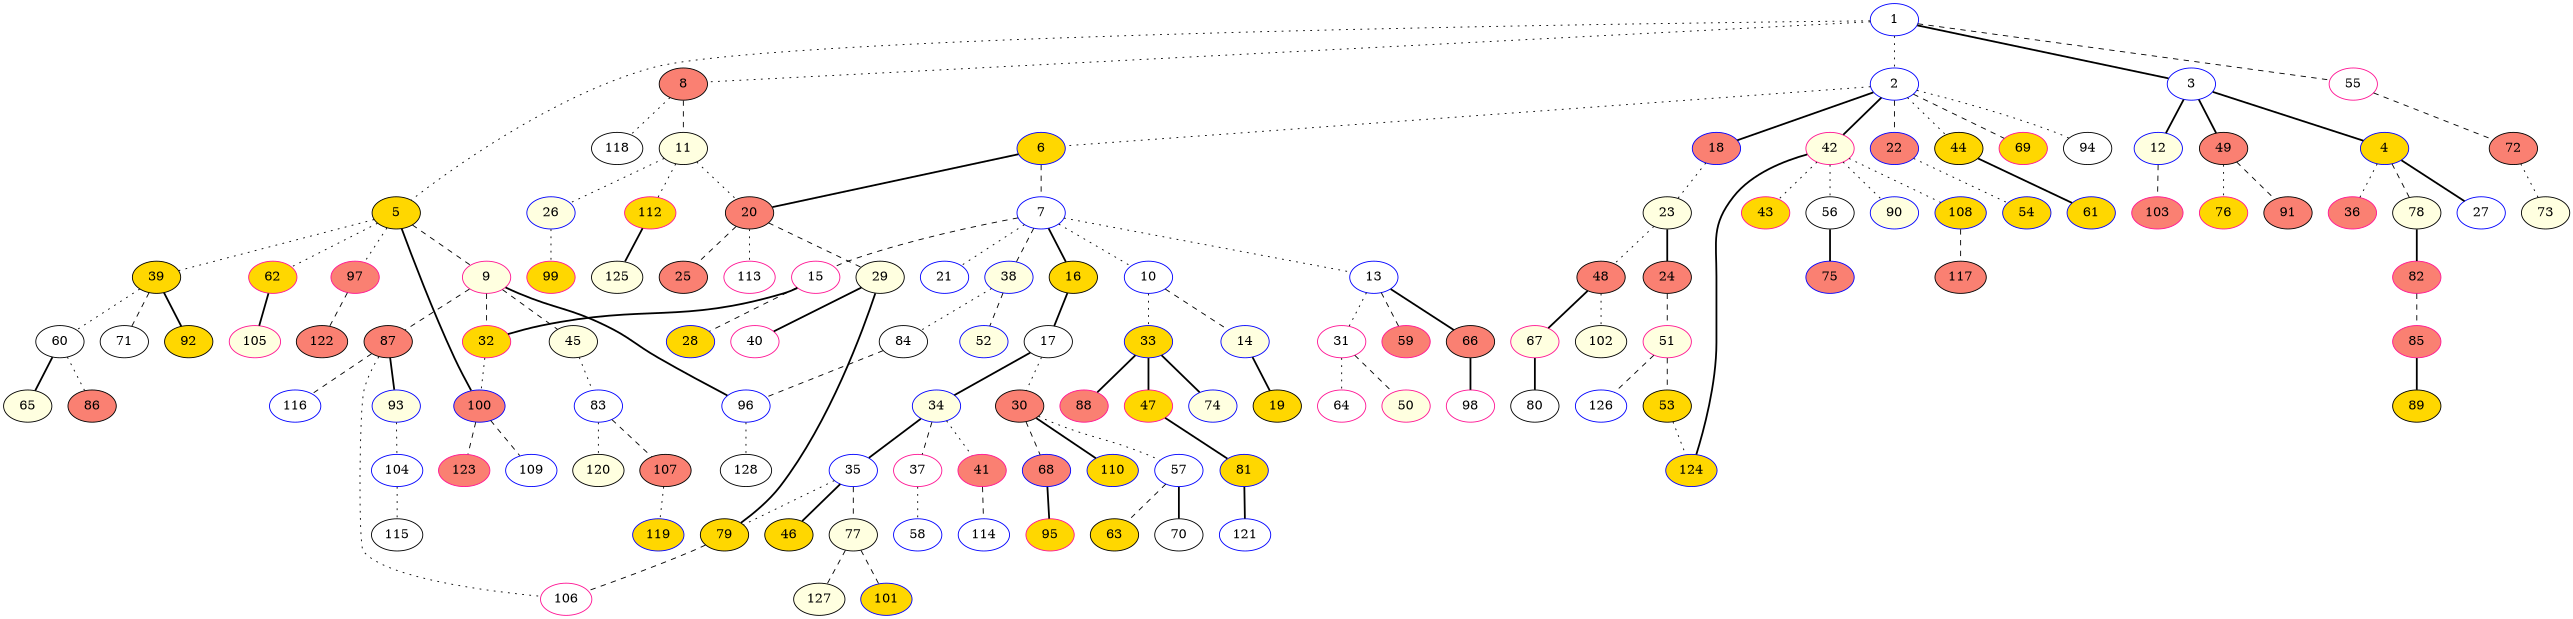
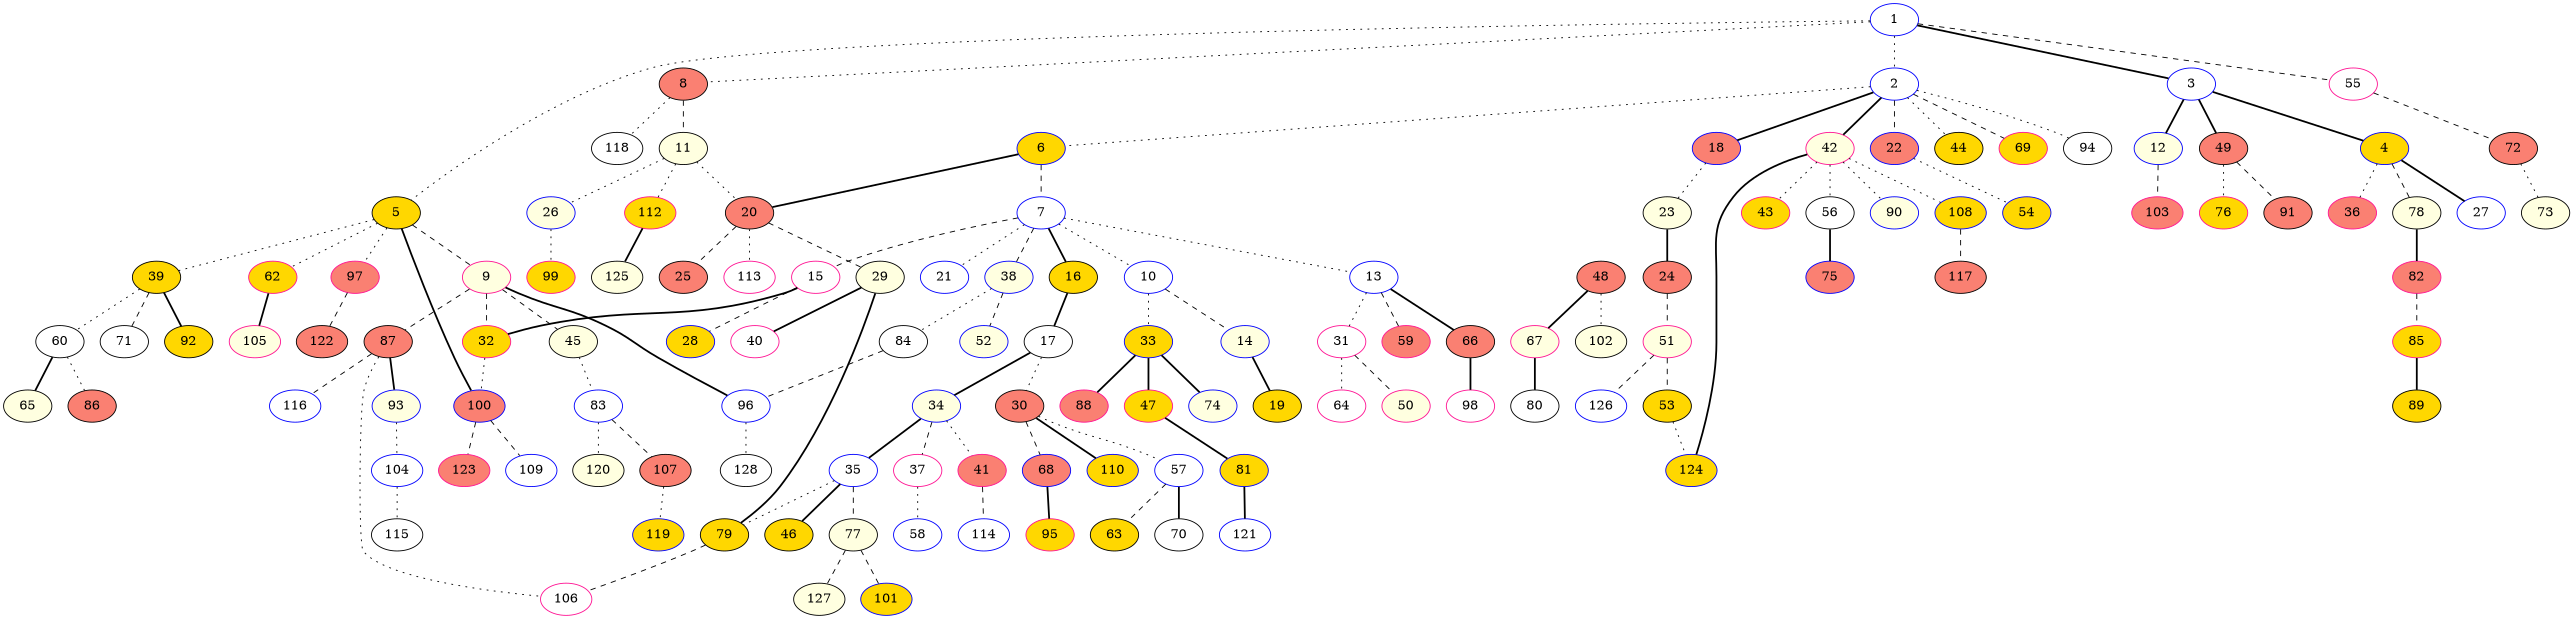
node "61": removed
edge "23" -- "48": removed
node "85": fillcolor salmon -> gold
